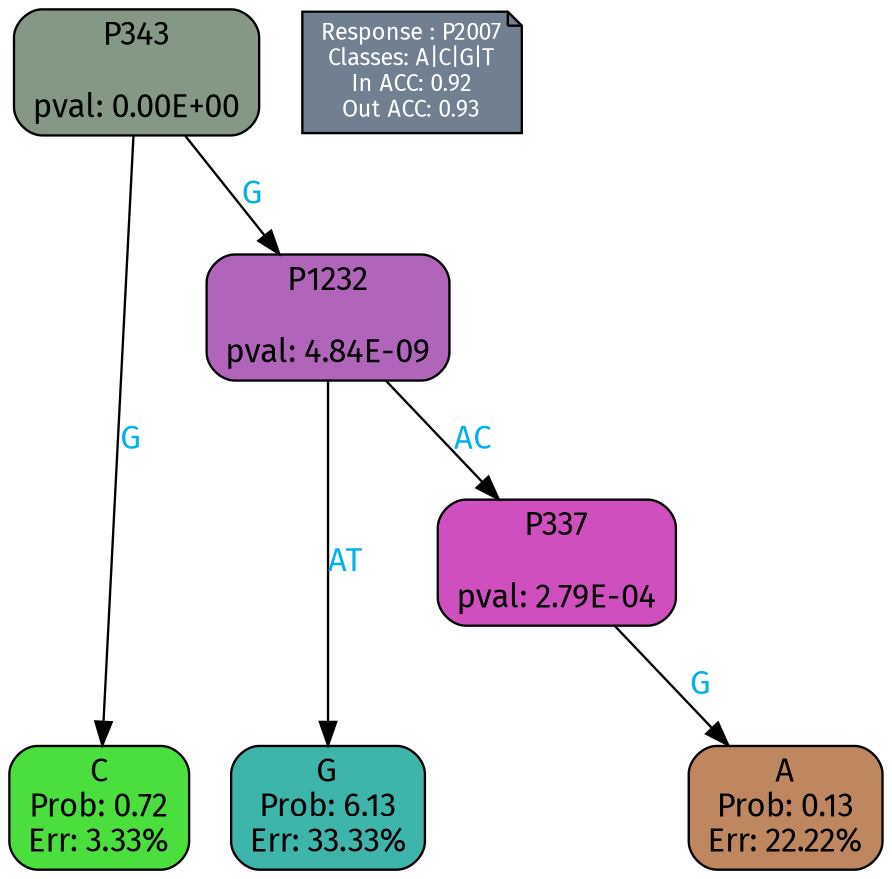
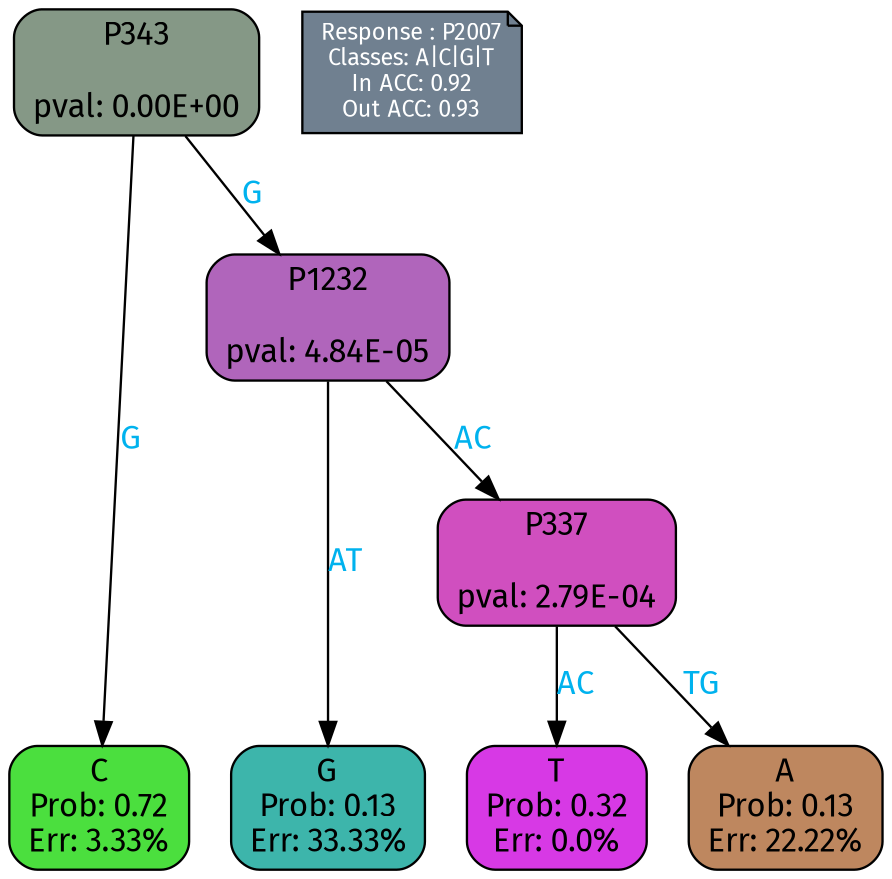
node "P1232 pval: 4.84E-09": label "P1232 pval: 4.84E-09" -> "P1232 pval: 4.84E-05"
edge "P337 pval: 2.79E-04" -> "A Prob: 0.13 Err: 22.22%": label "G" -> "TG"
node "G Prob: 6.13 Err: 33.33%": label "G Prob: 6.13 Err: 33.33%" -> "G Prob: 0.13 Err: 33.33%"
node "T Prob: 0.32 Err: 0.0%": added
